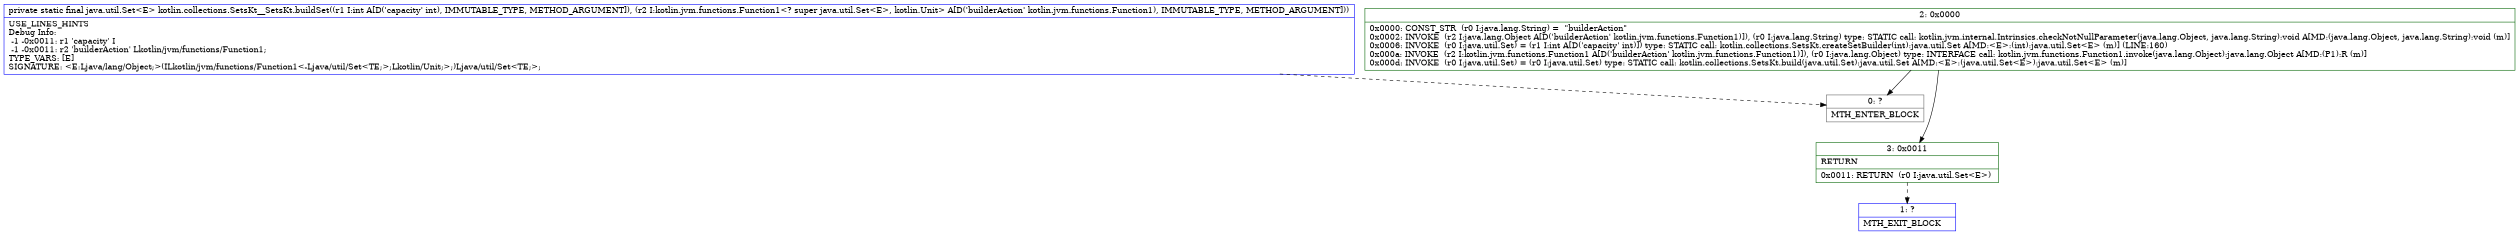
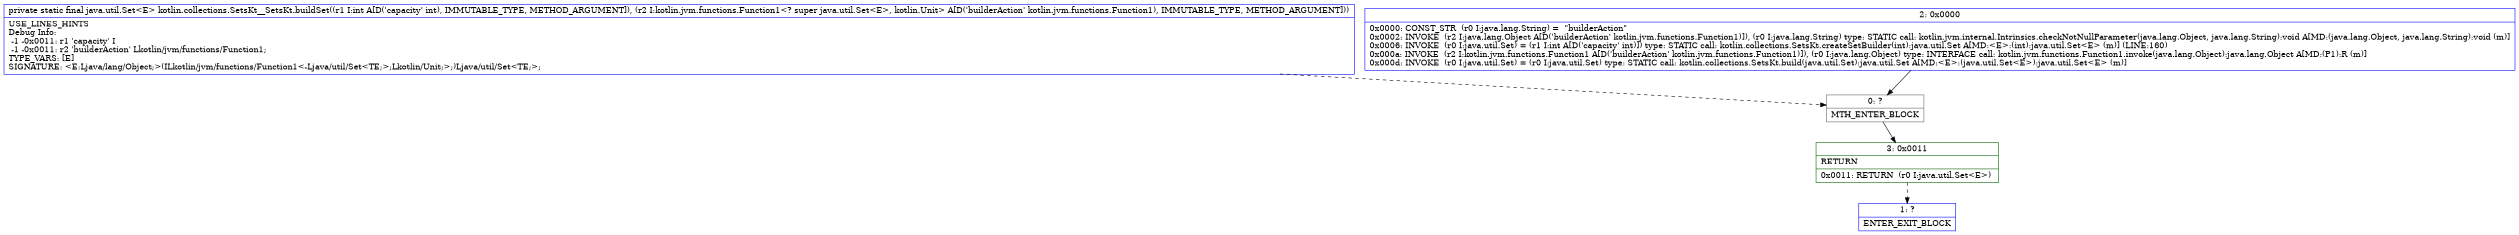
node "2: 0x0000": color darkgreen -> blue
edge "2: 0x0000" -> "3: 0x0011": now "0: ?" -> "3: 0x0011"
node "1: ?": text "MTH_EXIT_BLOCK" -> "ENTER_EXIT_BLOCK"
